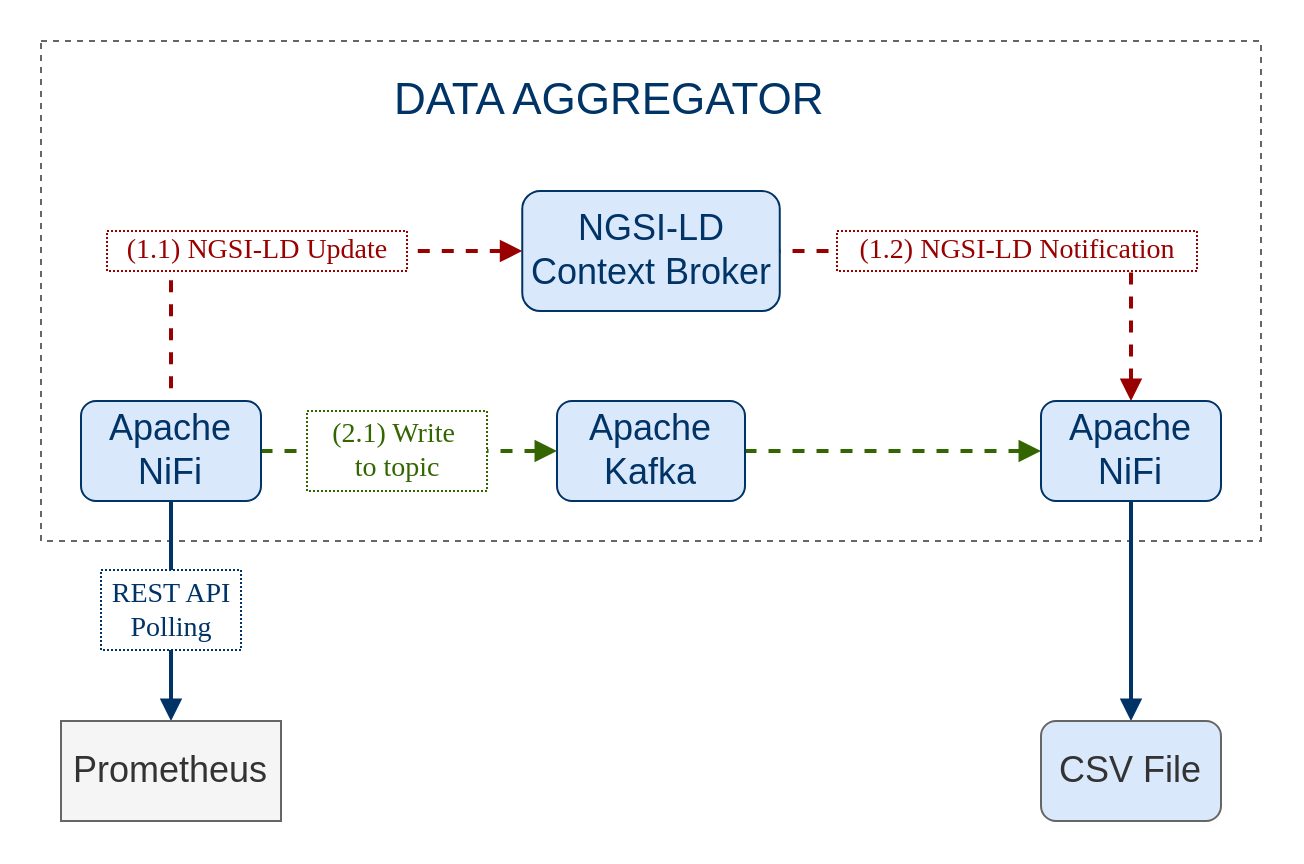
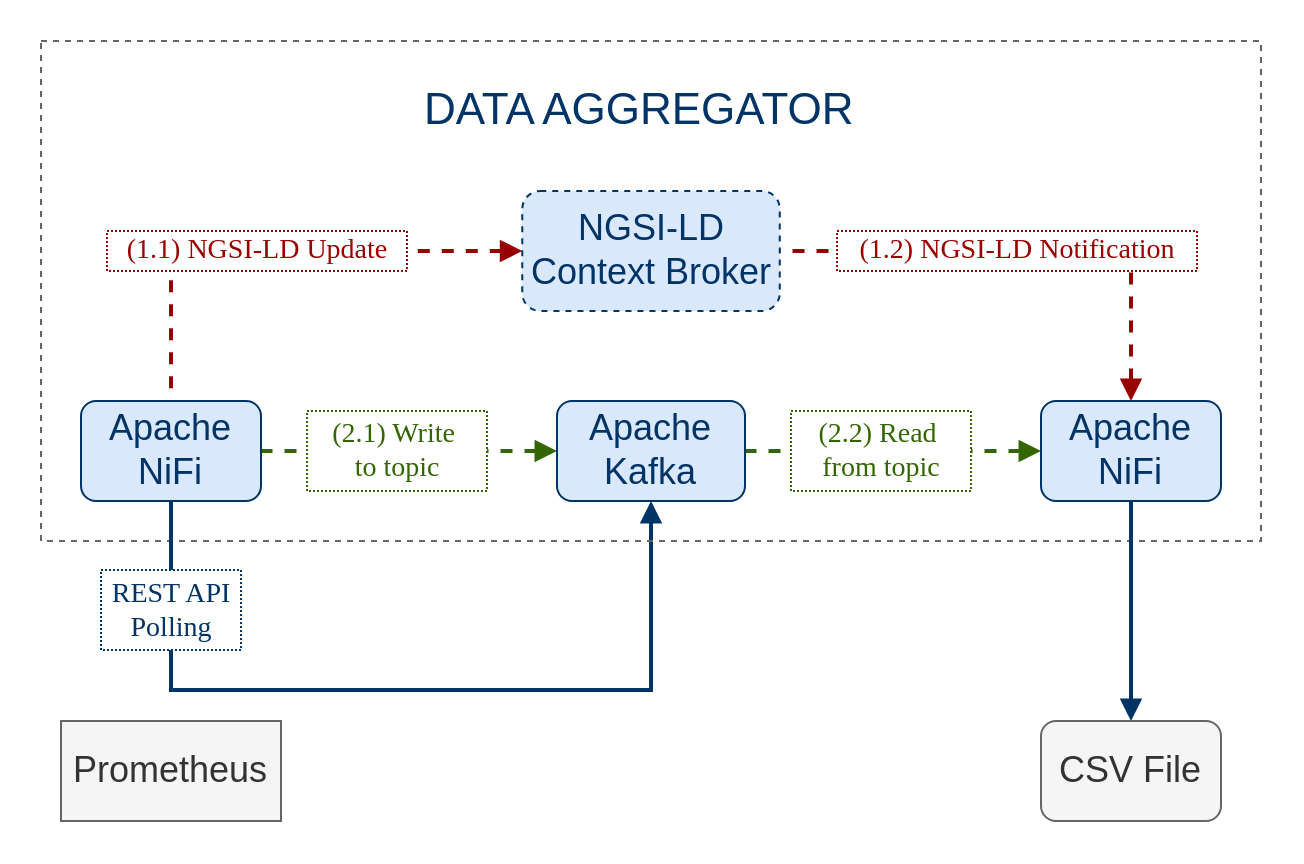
node "DATA AGGREGATOR": moved (621, 101) -> (651, 111)
node "NGSI-LD Context Broker": style solid -> dashed
node "(2.2) Read from topic": added
edge "REST API Polling" -> "Prometheus": now "REST API Polling" -> "ApacheKafka"
node "CSV File": fillcolor #dae8fc -> #f5f5f5
